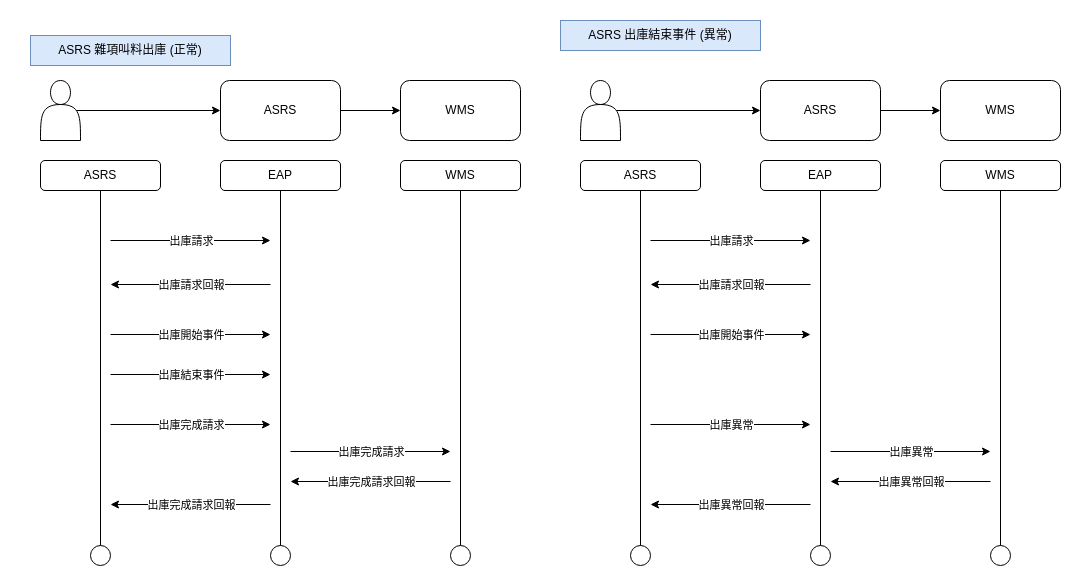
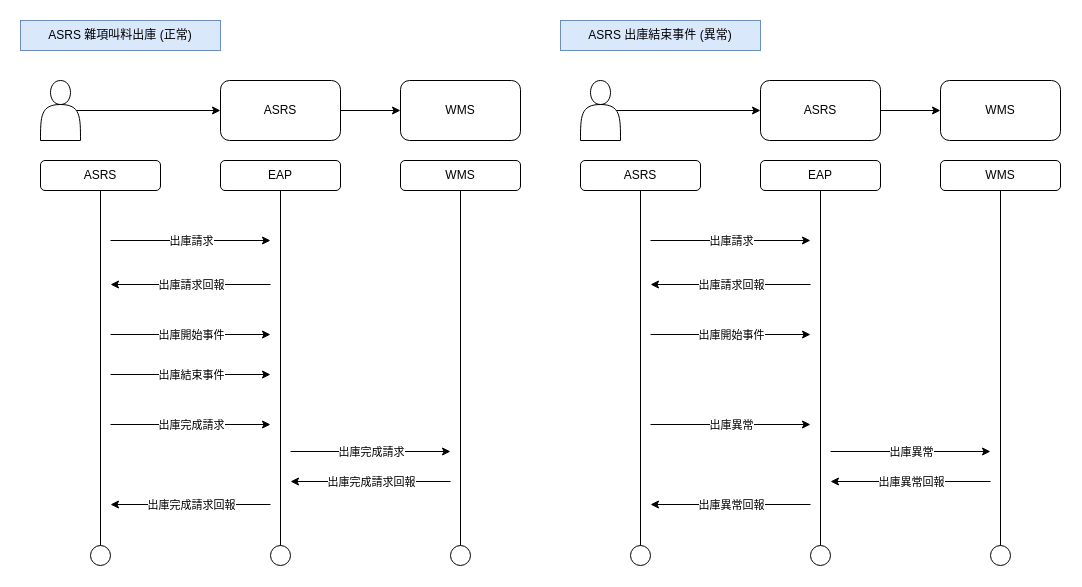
node "ASRS 雜項叫料出庫 (正常)": moved (131, 51) -> (121, 36)
